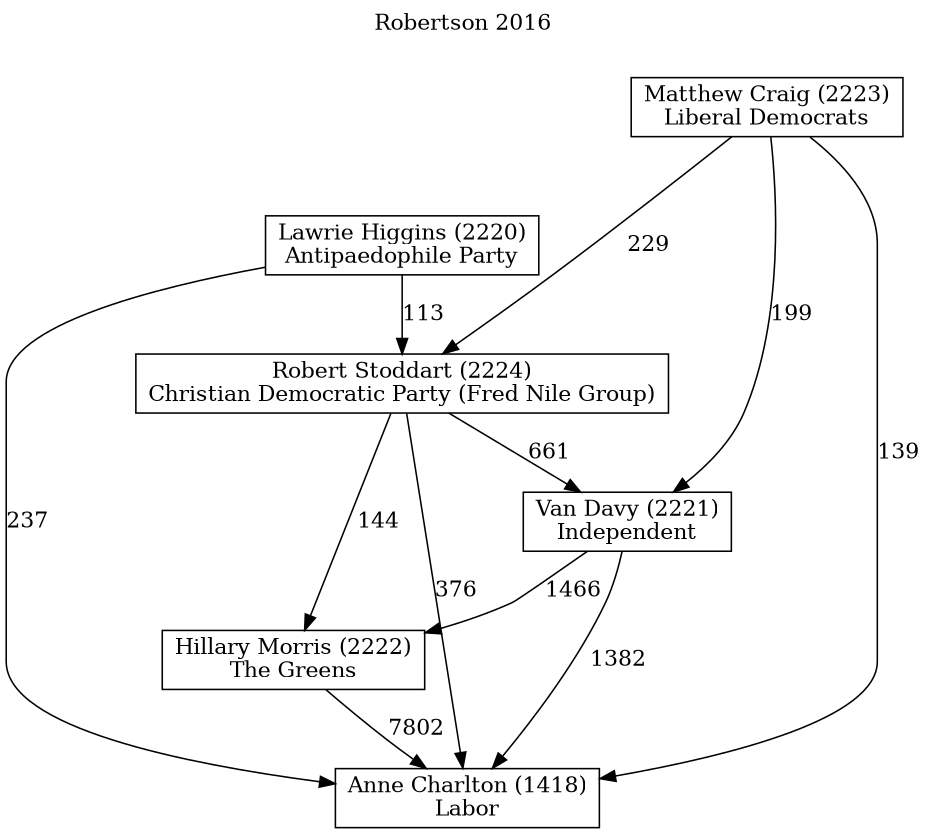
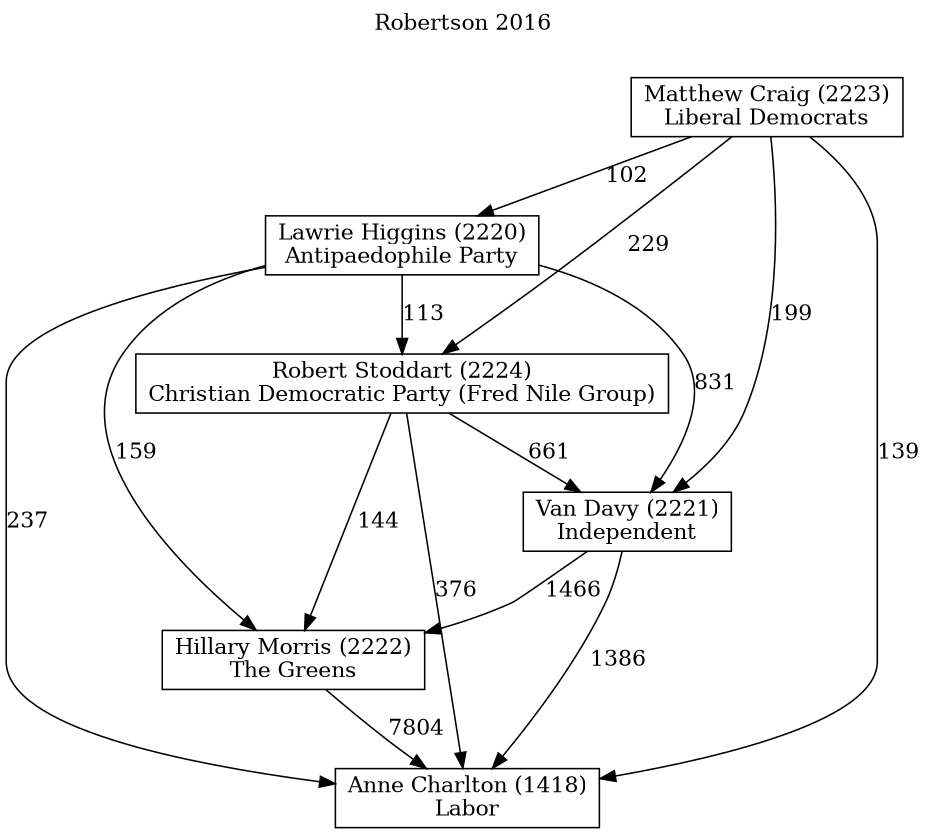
edge "Matthew Craig (2223) Liberal Democrats" -> "Lawrie Higgins (2220) Antipaedophile Party": added, label "102"
edge "Lawrie Higgins (2220) Antipaedophile Party" -> "Van Davy (2221) Independent": added, label "831"
edge "Lawrie Higgins (2220) Antipaedophile Party" -> "Hillary Morris (2222) The Greens": added, label "159"
edge "Van Davy (2221) Independent" -> "Anne Charlton (1418) Labor": label "1382" -> "1386"
edge "Hillary Morris (2222) The Greens" -> "Anne Charlton (1418) Labor": label "7802" -> "7804"
